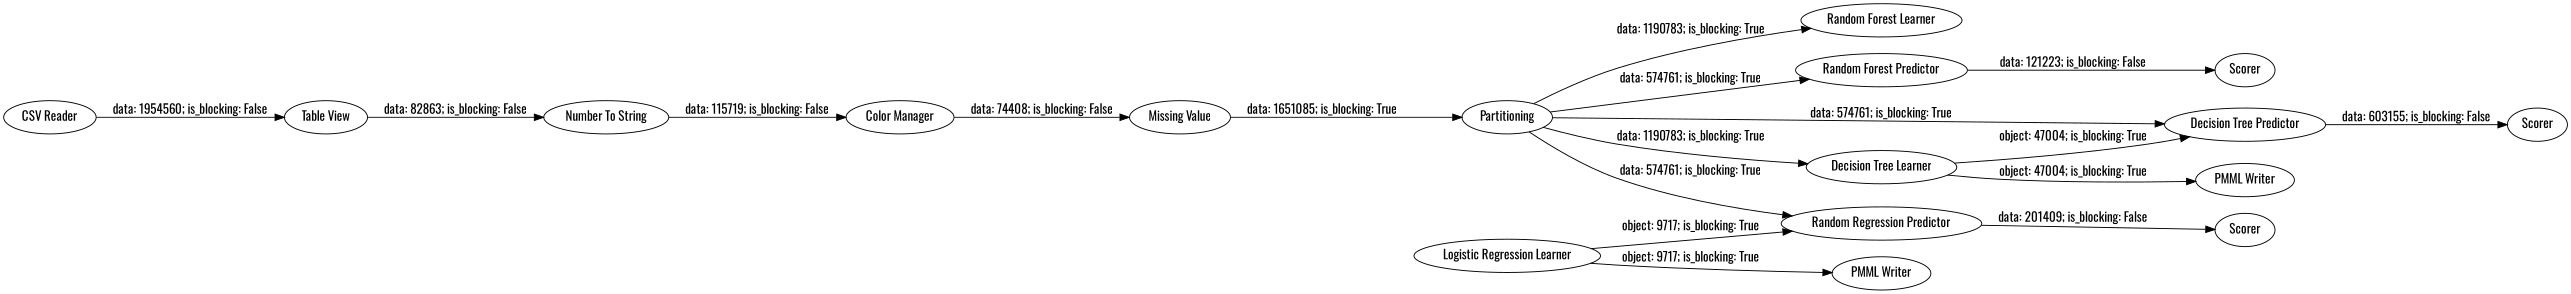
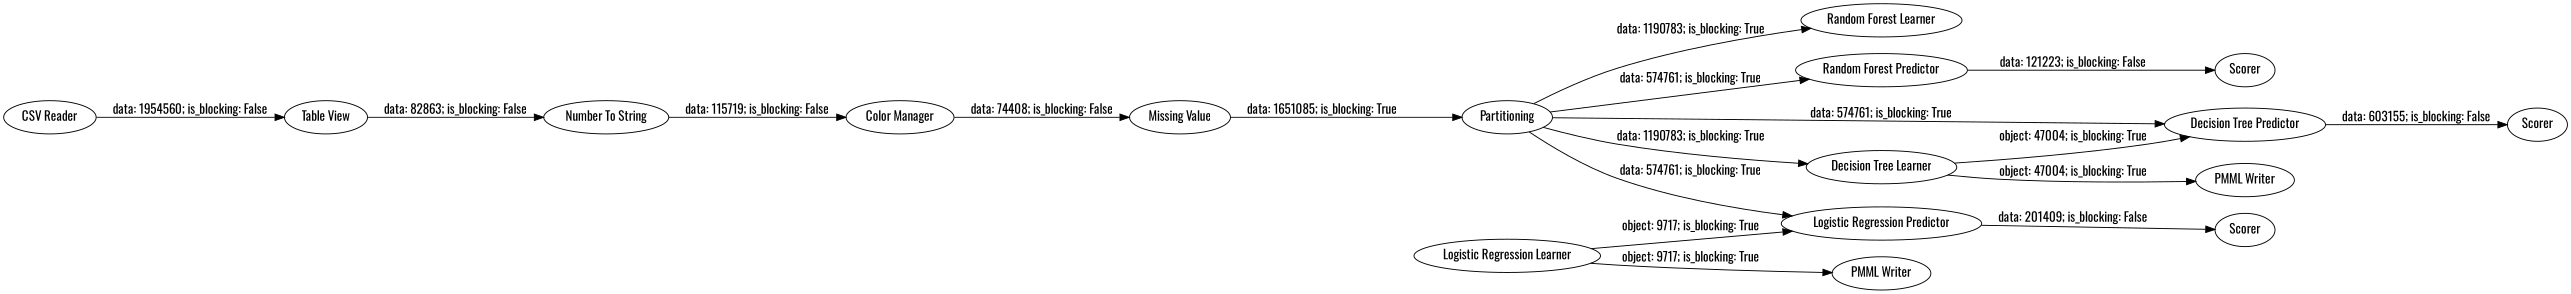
node "Random Regression Predictor": label "Random Regression Predictor" -> "Logistic Regression Predictor"
